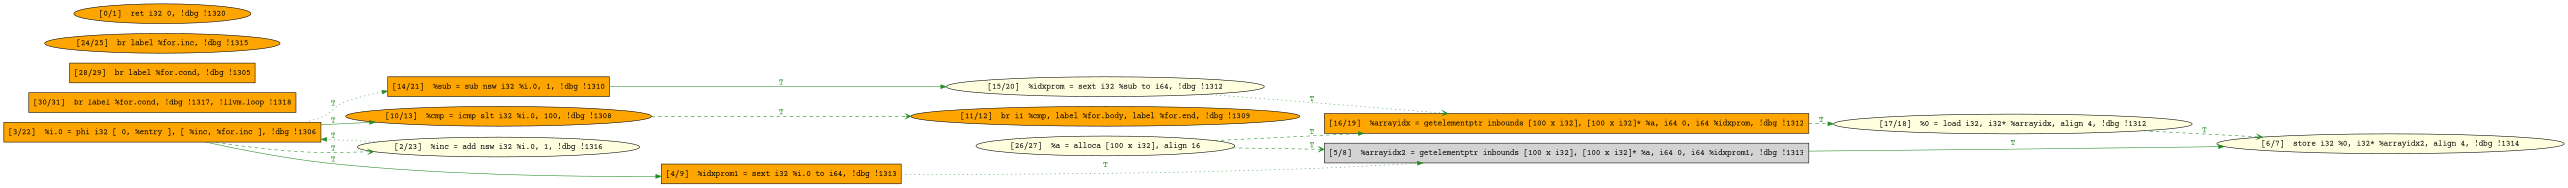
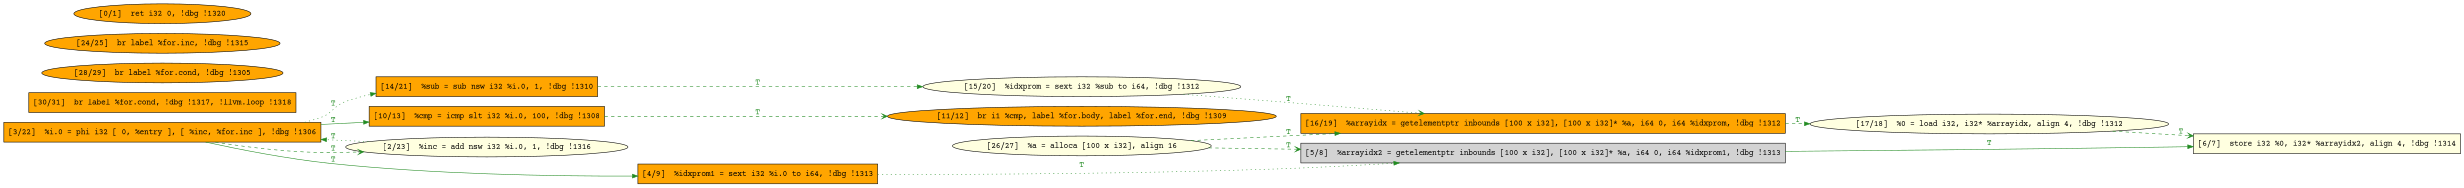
node "[28/29]  br label %for.cond, !dbg !1305": shape box -> ellipse
edge "[14/21]  %sub = sub nsw i32 %i.0, 1, !dbg !1310" -> "[15/20]  %idxprom = sext i32 %sub to i64, !dbg !1312": style solid -> dashed
node "[10/13]  %cmp = icmp slt i32 %i.0, 100, !dbg !1308": shape ellipse -> box
node "[6/7]  store i32 %0, i32* %arrayidx2, align 4, !dbg !1314": shape ellipse -> box
